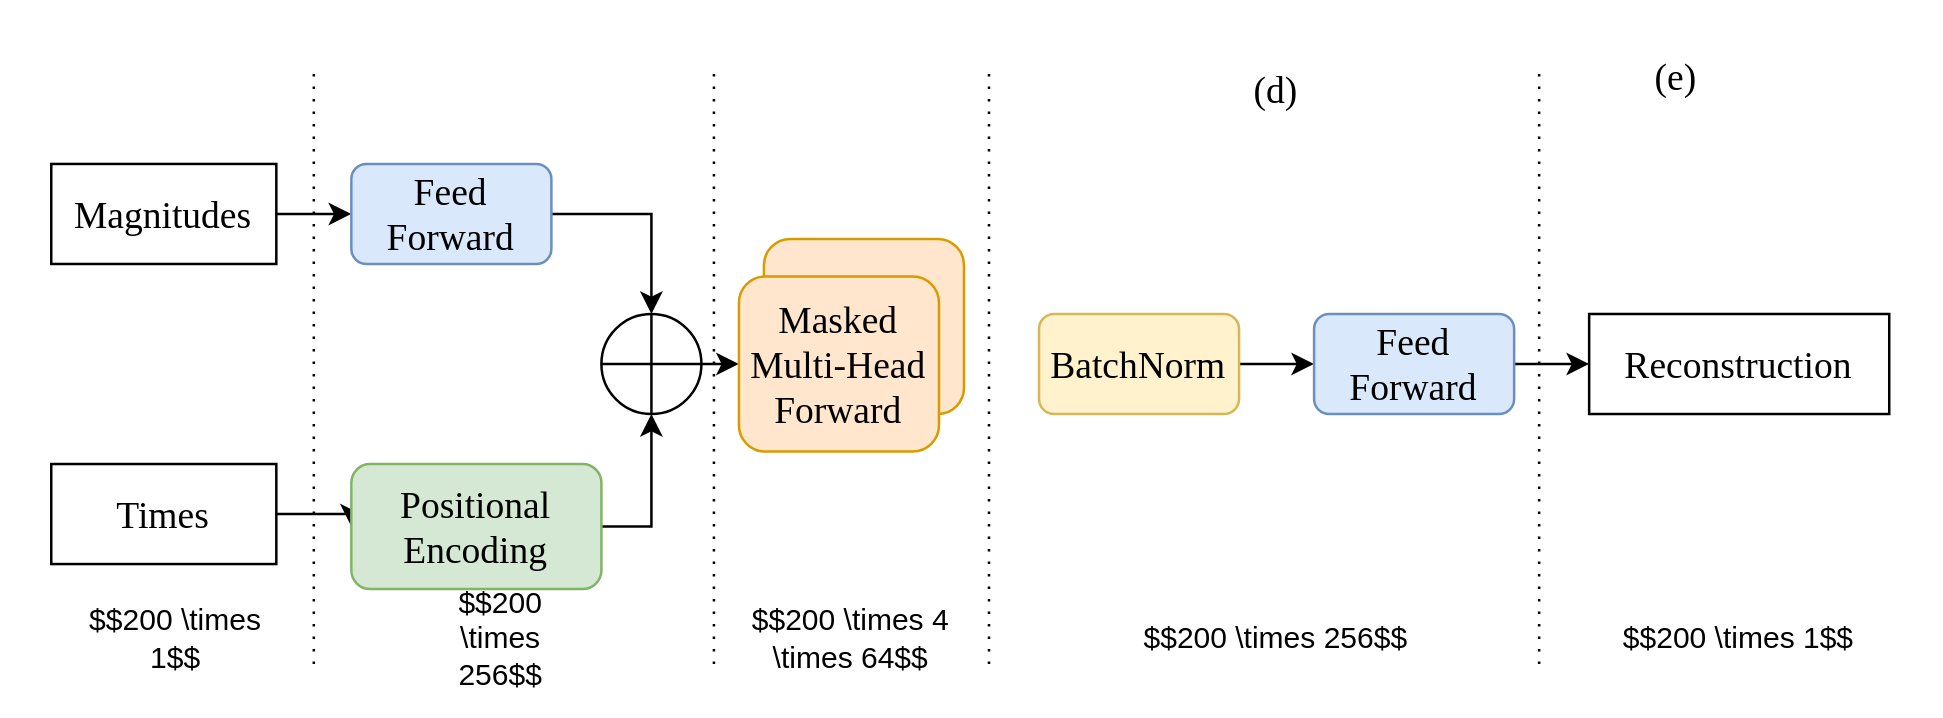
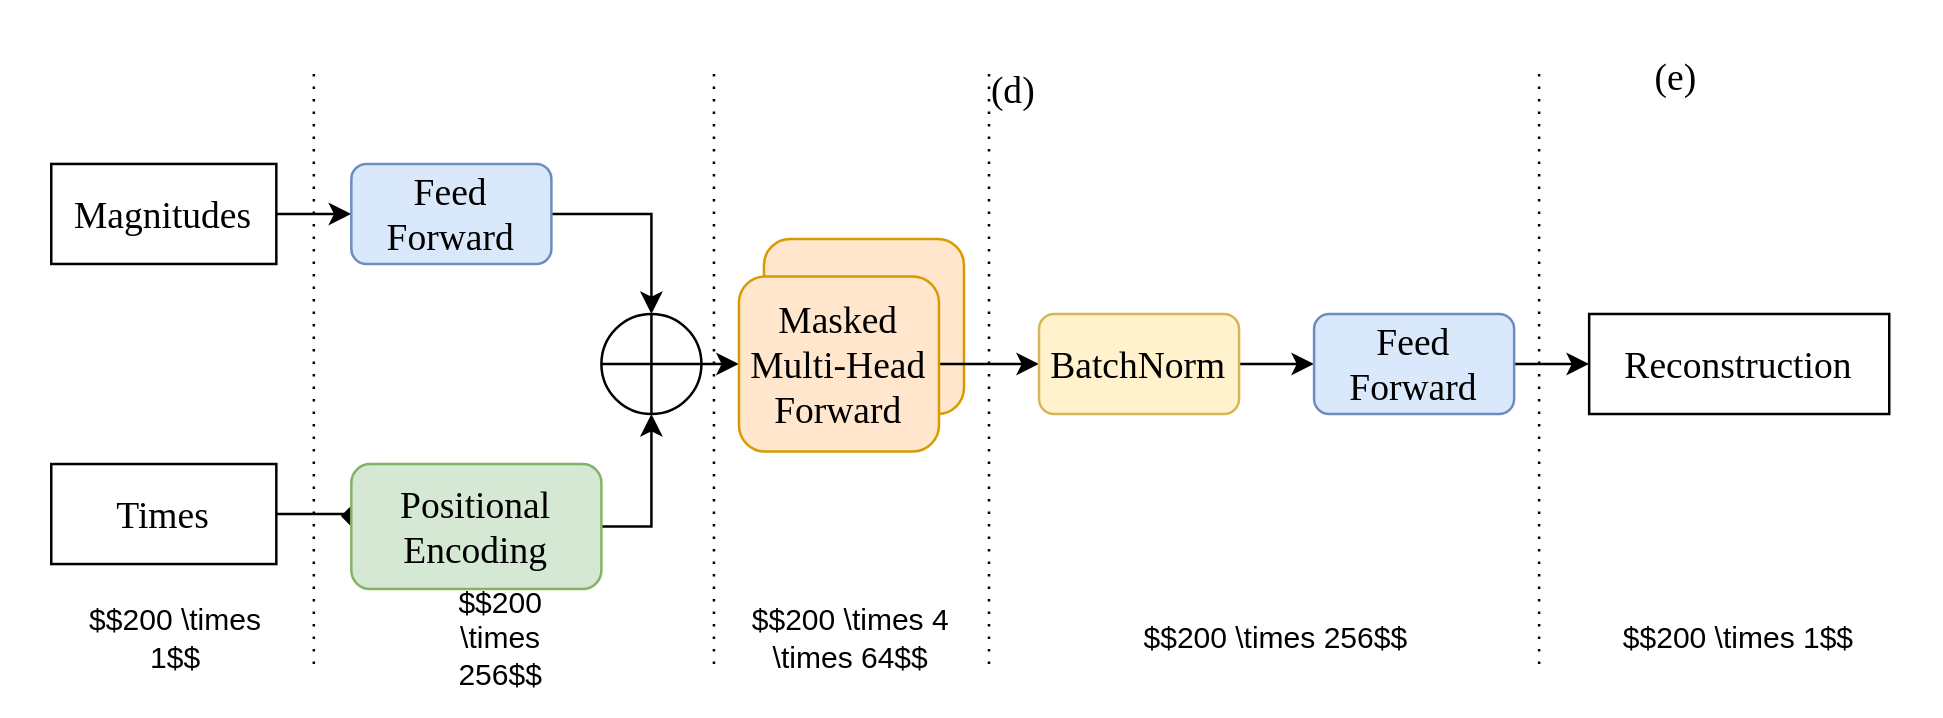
node "(d)": moved (1276, 89) -> (1014, 89)
edge "Masked Multi-Head Forward" -> "BatchNorm": added
edge "Times" -> "Positional Encoding": arrowhead classic -> diamond
